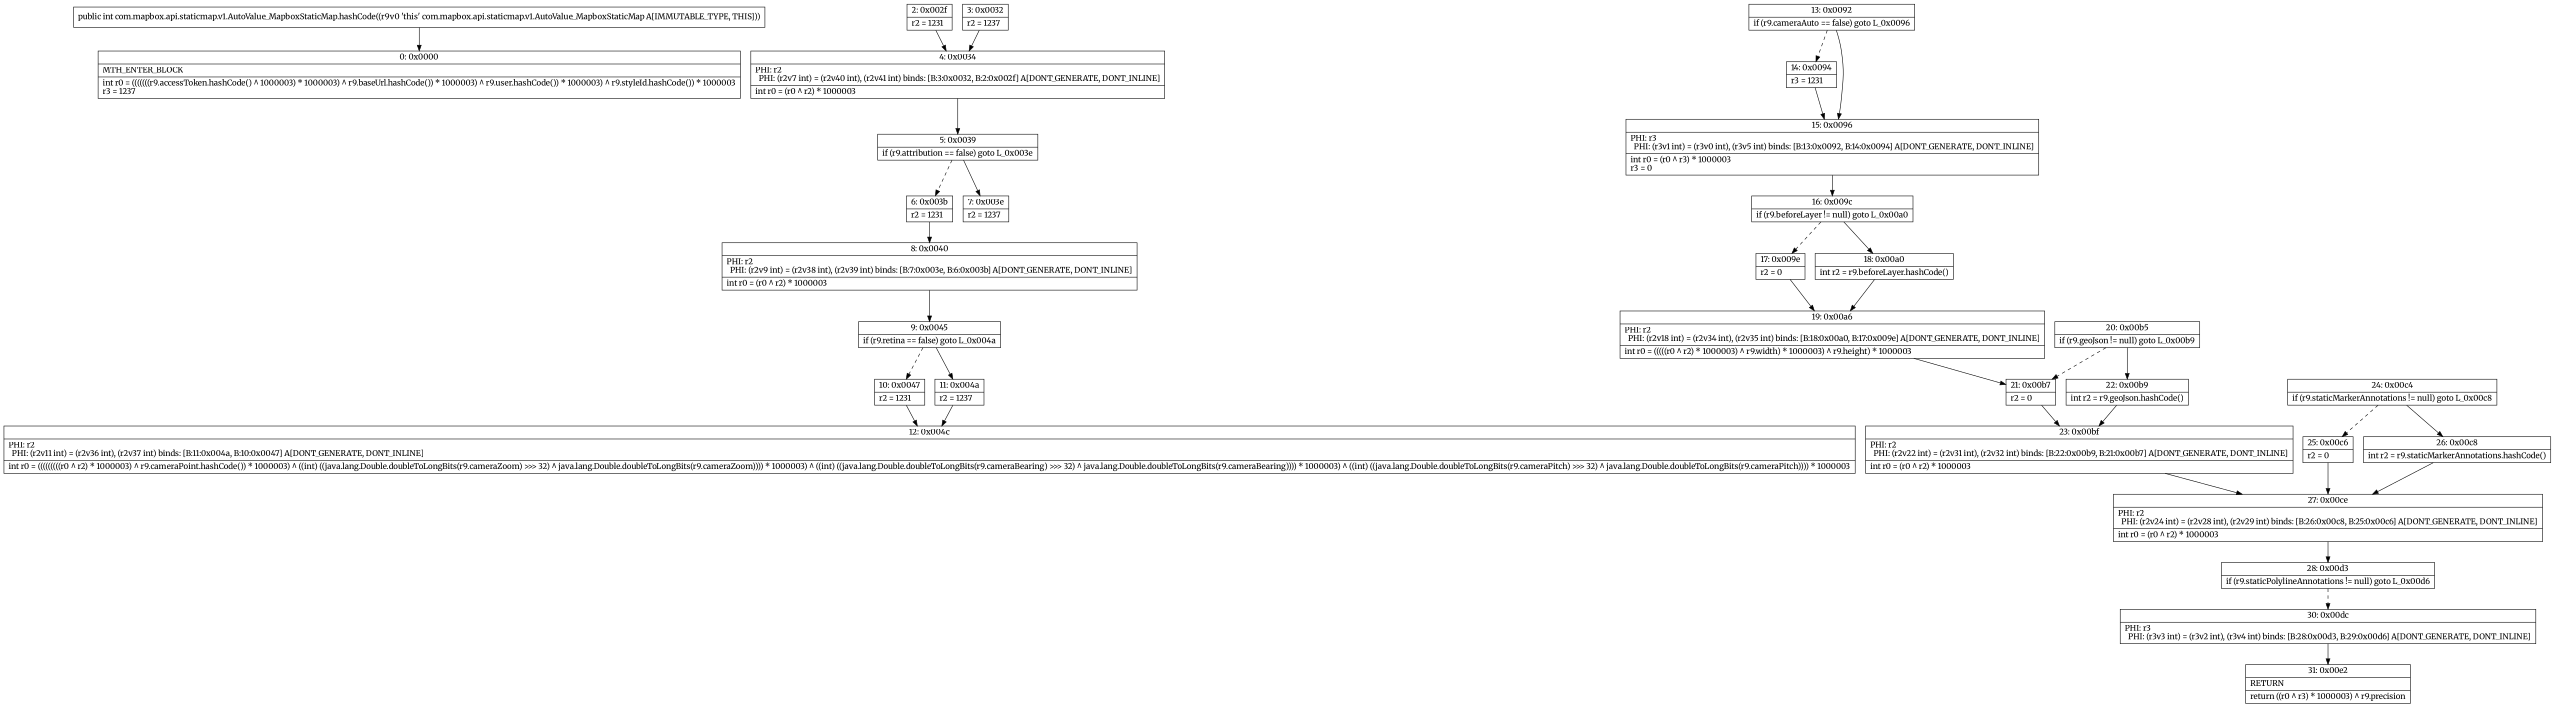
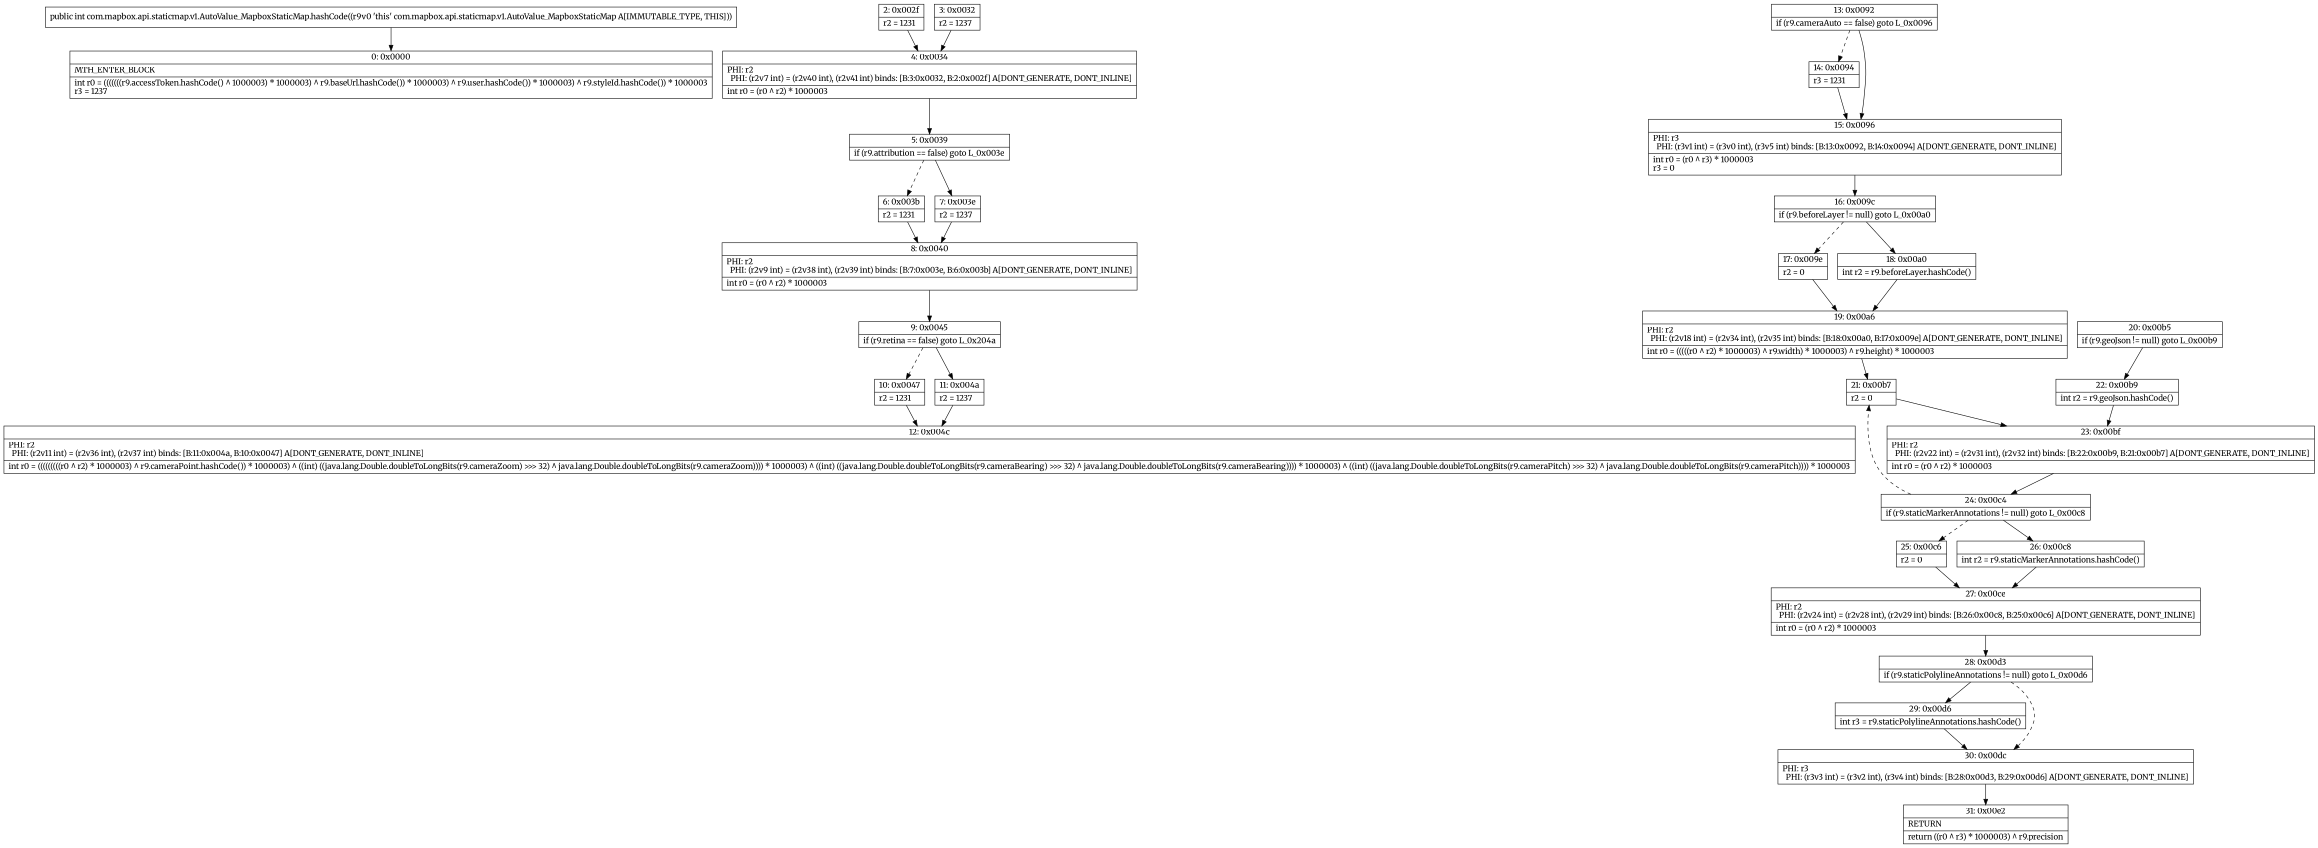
edge "7: 0x003e" -> "8: 0x0040": added
node "9: 0x0045": text "if (r9.retina == false) goto L_0x004a" -> "if (r9.retina == false) goto L_0x204a"
edge "20: 0x00b5" -> "21: 0x00b7": now "24: 0x00c4" -> "21: 0x00b7"
edge "23: 0x00bf" -> "27: 0x00ce": now "23: 0x00bf" -> "24: 0x00c4"
node "29: 0x00d6": added
